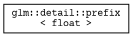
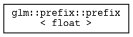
node "glm::detail::prefix < float >": label "glm::detail::prefix < float >" -> "glm::prefix::prefix < float >"
